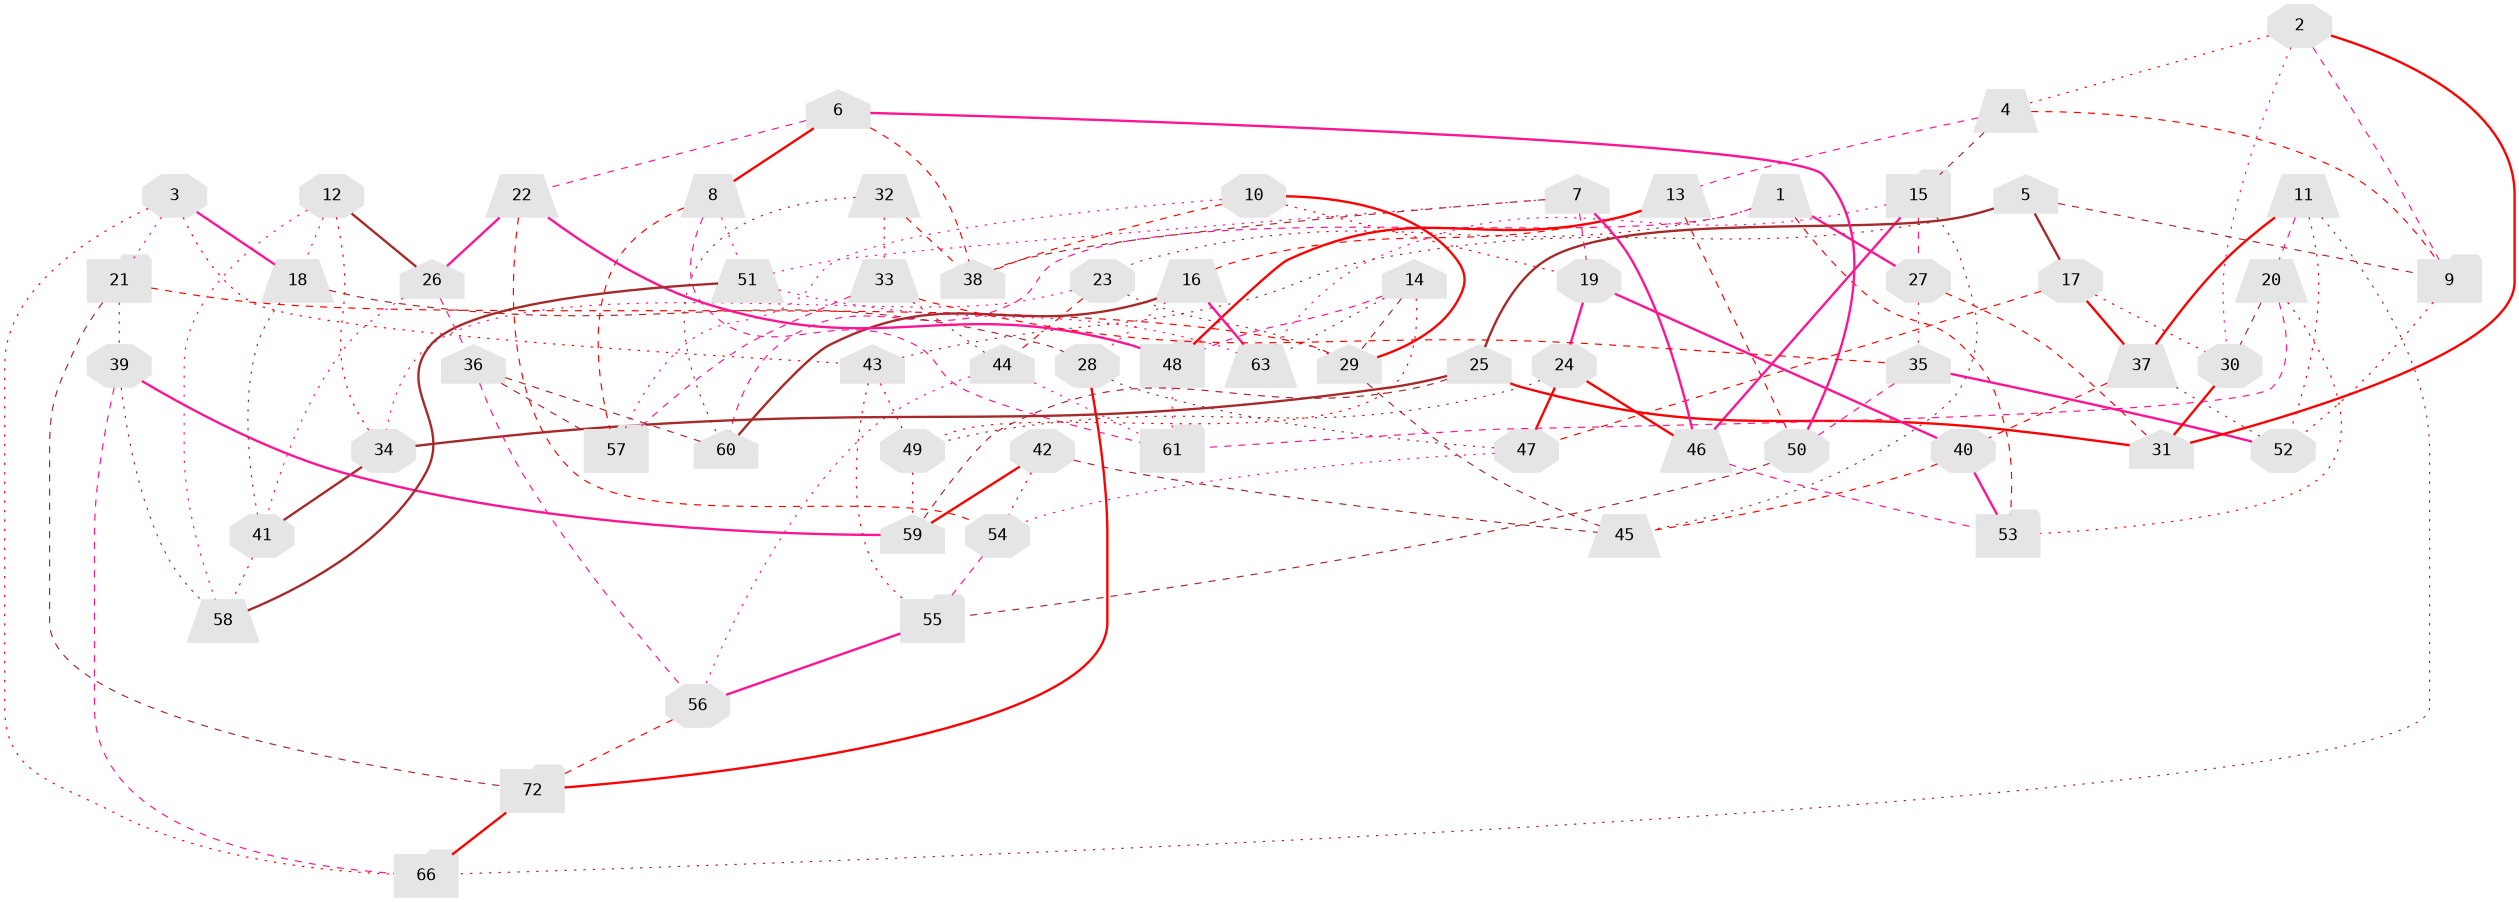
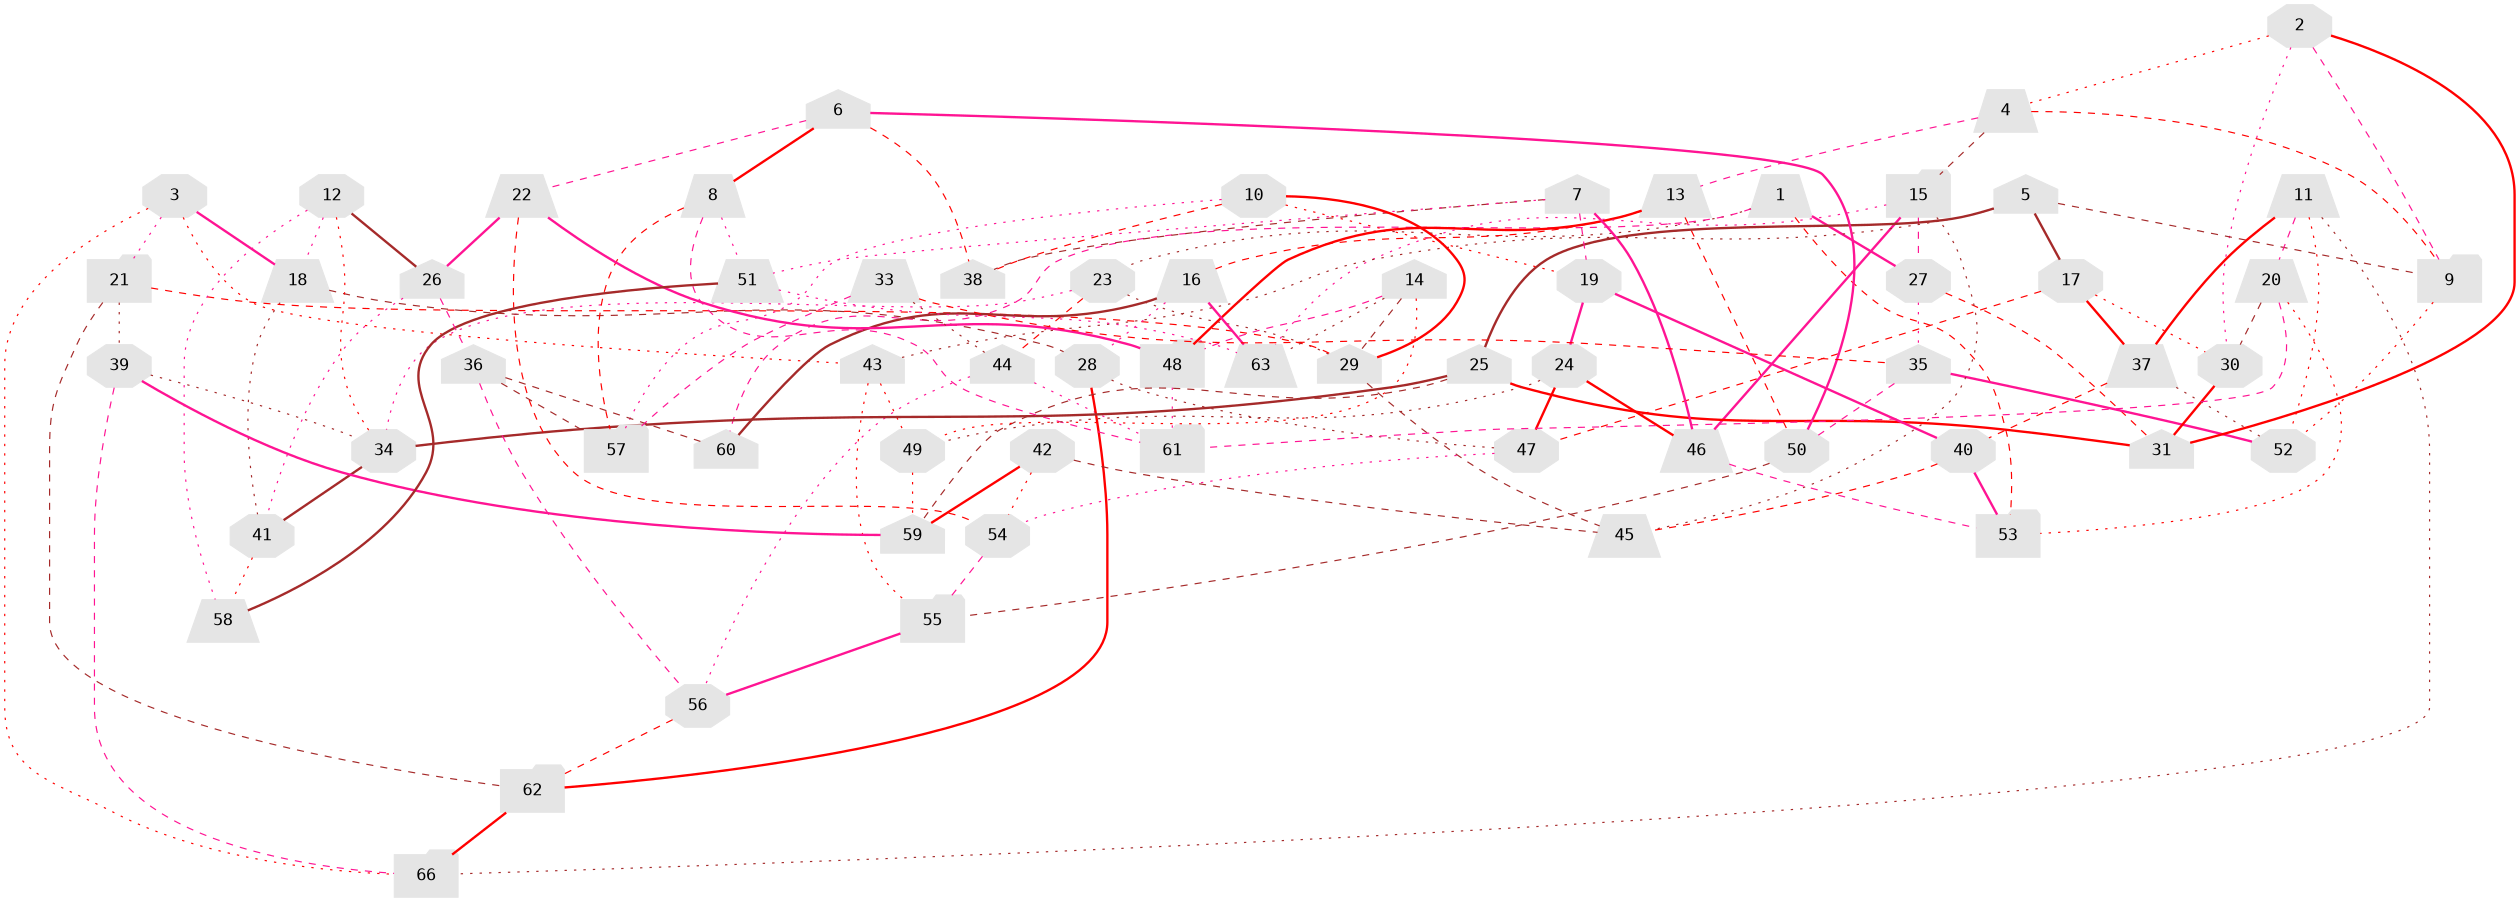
node "32": removed
edge "39" -- "58": now "39" -- "34"
node "72": label "72" -> "62"
